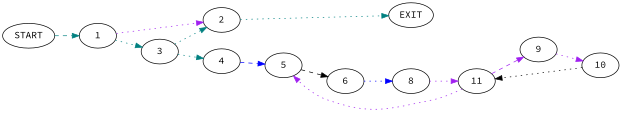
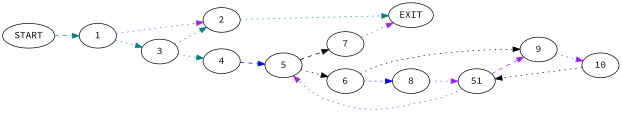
node "7": added
edge "6" -> "9": added
edge "5" -> "6": style dashed -> dotted
node "11": label "11" -> "51"
